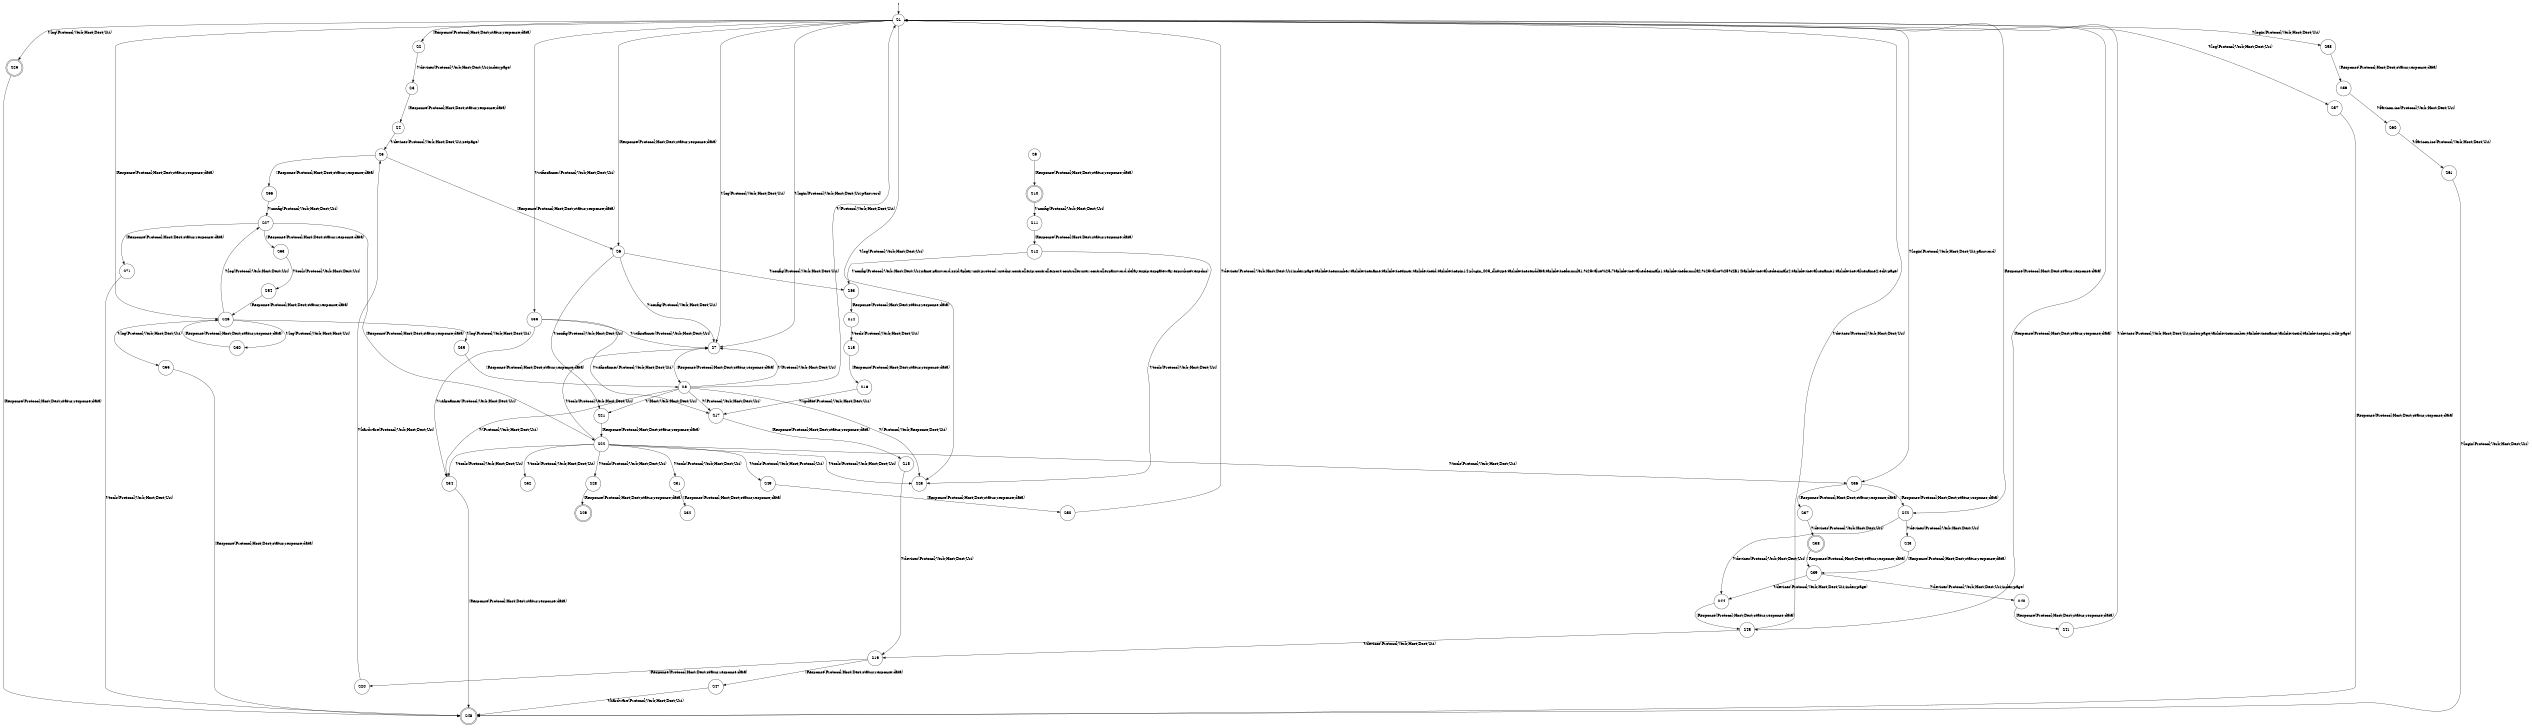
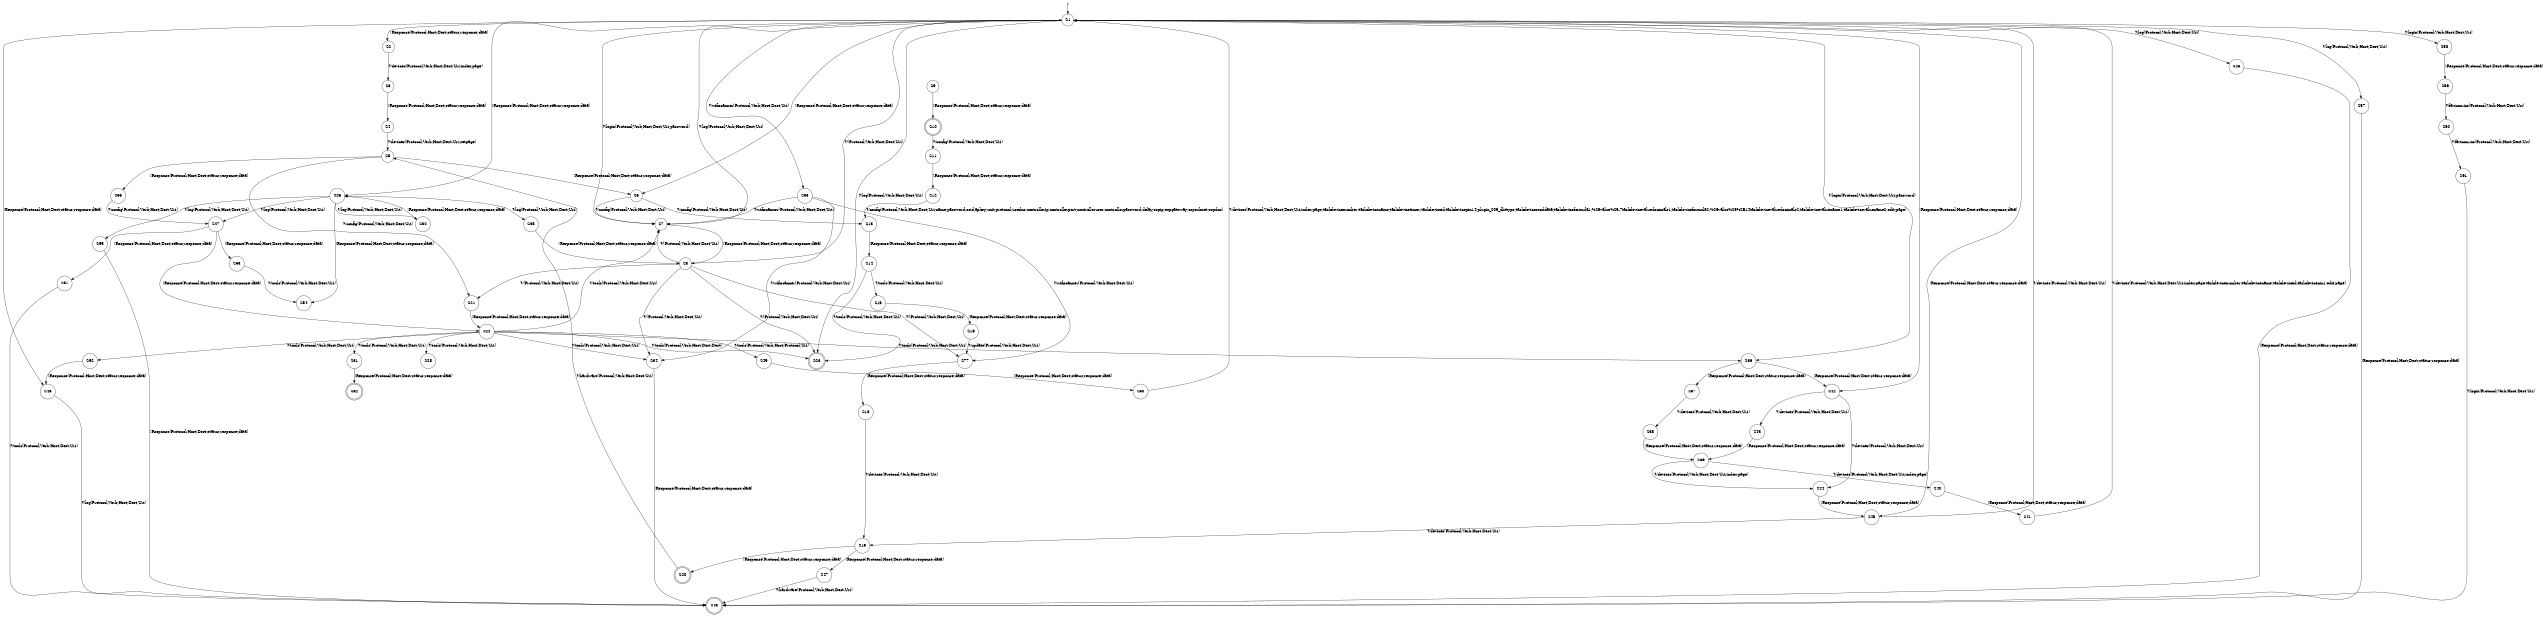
node "S25": shape doublecircle -> circle
node "S71": label "S71" -> "S51"
node "S83": label "S83" -> "S13"
edge "S54" -> "S26": reversed
edge "S6" -> "S21": now "S5" -> "S21"
edge "S26" -> "S30": label "?/log(Protocol;Verb;Host;Host;Uri)" -> "?/log(Protocol;Verb;Host;Dest;Uri)"
edge "S12" -> "S23": now "S14" -> "S23"
node "S46": added
edge "S8" -> "S21": label "?/(Host;Verb;Host;Dest;Uri)" -> "?/(Protocol;Verb;Host;Dest;Uri)"
node "S17": label "S17" -> "S77"
edge "S8" -> "S23": label "?/(Protocol;Verb;Response;Dest;Uri)" -> "?/(Protocol;Verb;Host;Dest;Uri)"
edge "S22" -> "S23": label "?/tools(Protocol;Verb;Host;Dest;Uri)" -> "?/tools(Protocol;Verb;Host;Dest;Dest)"
node "S23": shape circle -> doublecircle
node "S29": removed
node "S32": shape circle -> doublecircle
node "S38": shape doublecircle -> circle
node "S20": shape circle -> doublecircle
